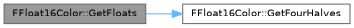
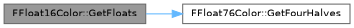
node "FFloat16Color::GetFourHalves": label "FFloat16Color::GetFourHalves" -> "FFloat76Color::GetFourHalves"
